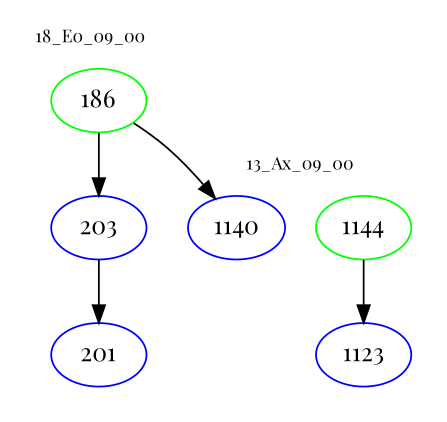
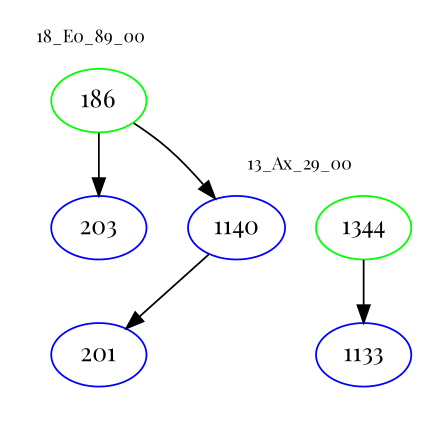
cluster "18_E0_09_00": label "18_E0_09_00" -> "18_E0_89_00"
cluster "13_Ax_09_00": label "13_Ax_09_00" -> "13_Ax_29_00"
node "1144": label "1144" -> "1344"
edge "203" -> "201": now "1140" -> "201"
node "1123": label "1123" -> "1133"
